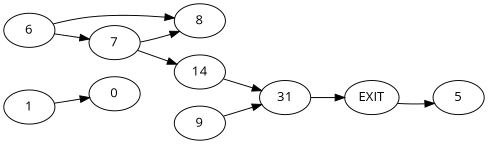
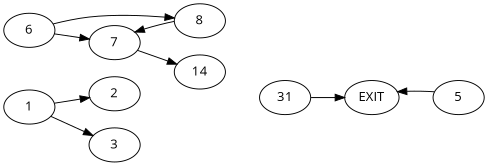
edge "7" -> "8": reversed
edge "14" -> "31": removed
node "0": label "0" -> "2"
edge "EXIT" -> "5": reversed
node "9": removed
node "3": added
